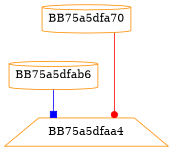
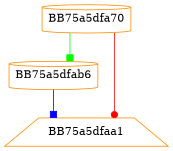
edge "BB75a5dfa70" -> "BB75a5dfab6": added
node "BB75a5dfaa4": label "BB75a5dfaa4" -> "BB75a5dfaa1"
